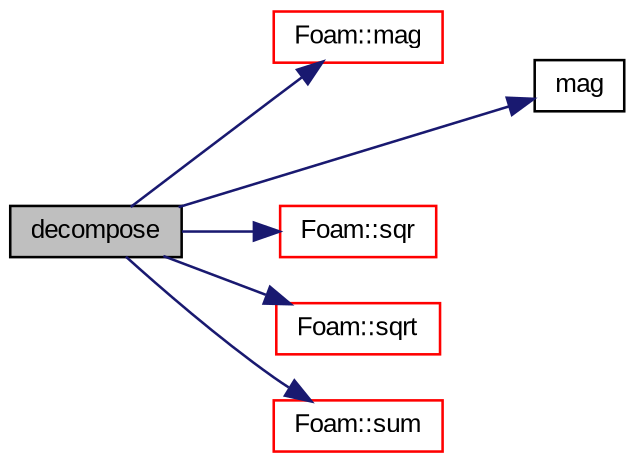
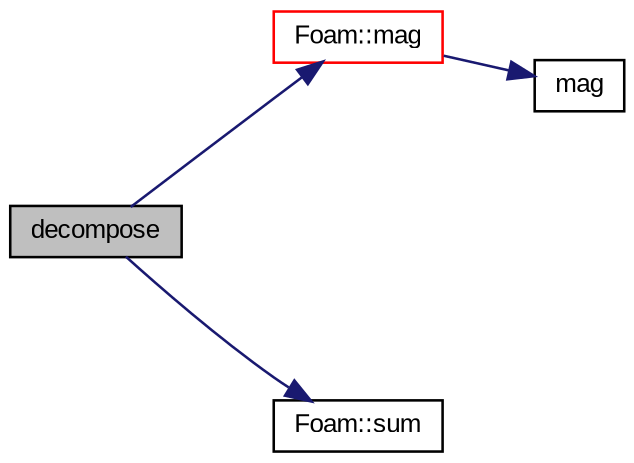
edge "decompose" -> "mag": now "Foam::mag" -> "mag"
node "Foam::sqr": removed
node "Foam::sqrt": removed
node "Foam::sum": color red -> black
